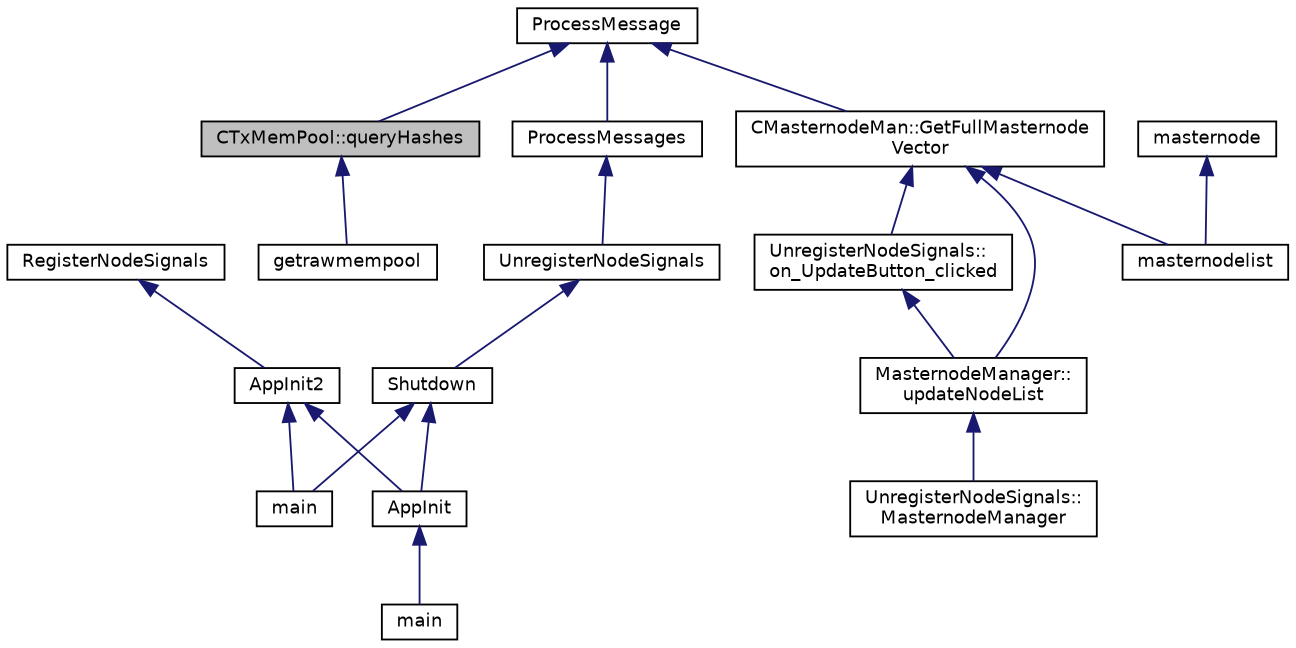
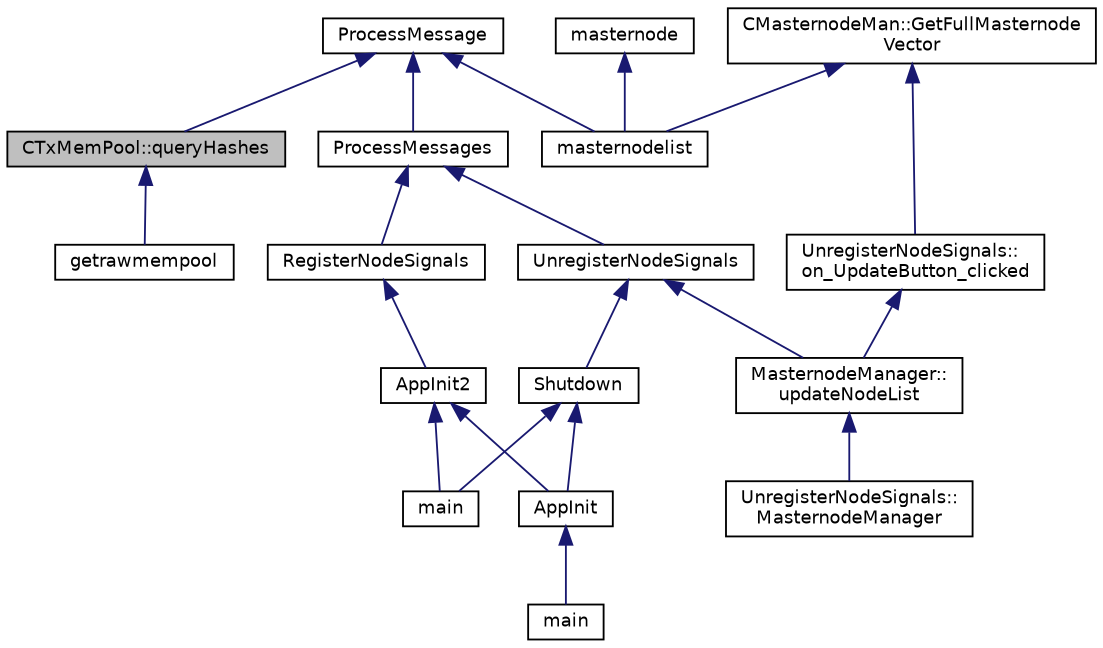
edge "CMasternodeMan::GetFullMasternode Vector" -> "ProcessMessage": now "masternodelist" -> "ProcessMessage"
edge "RegisterNodeSignals" -> "ProcessMessages": added
edge "MasternodeManager:: updateNodeList" -> "CMasternodeMan::GetFullMasternode Vector": now "MasternodeManager:: updateNodeList" -> "UnregisterNodeSignals"
